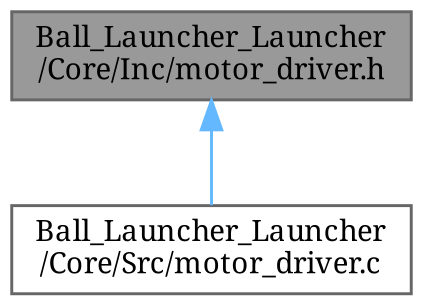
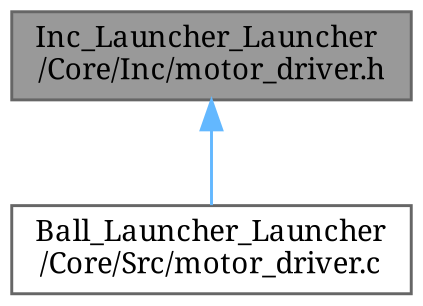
node "Ball_Launcher_Launcher /Core/Inc/motor_driver.h": label "Ball_Launcher_Launcher /Core/Inc/motor_driver.h" -> "Inc_Launcher_Launcher /Core/Inc/motor_driver.h"
